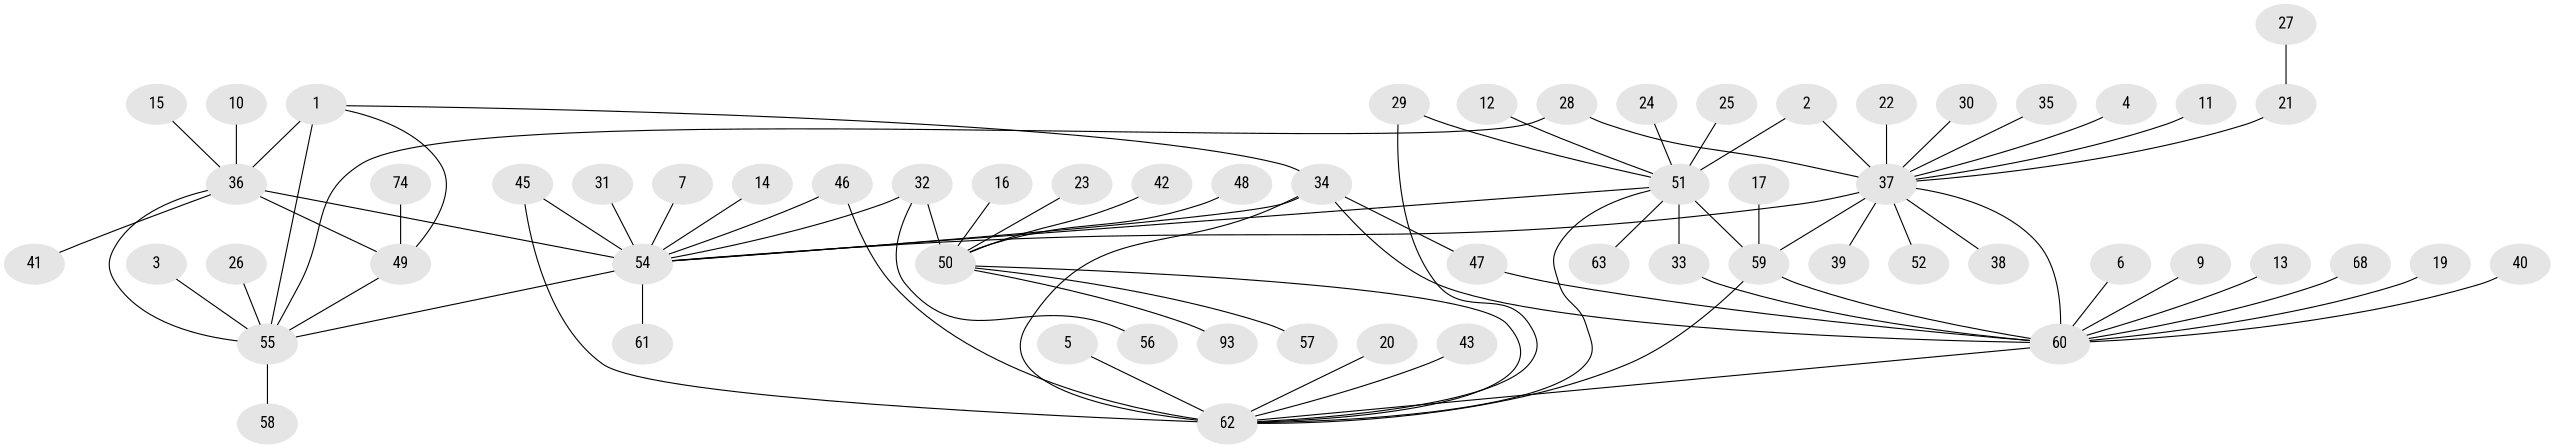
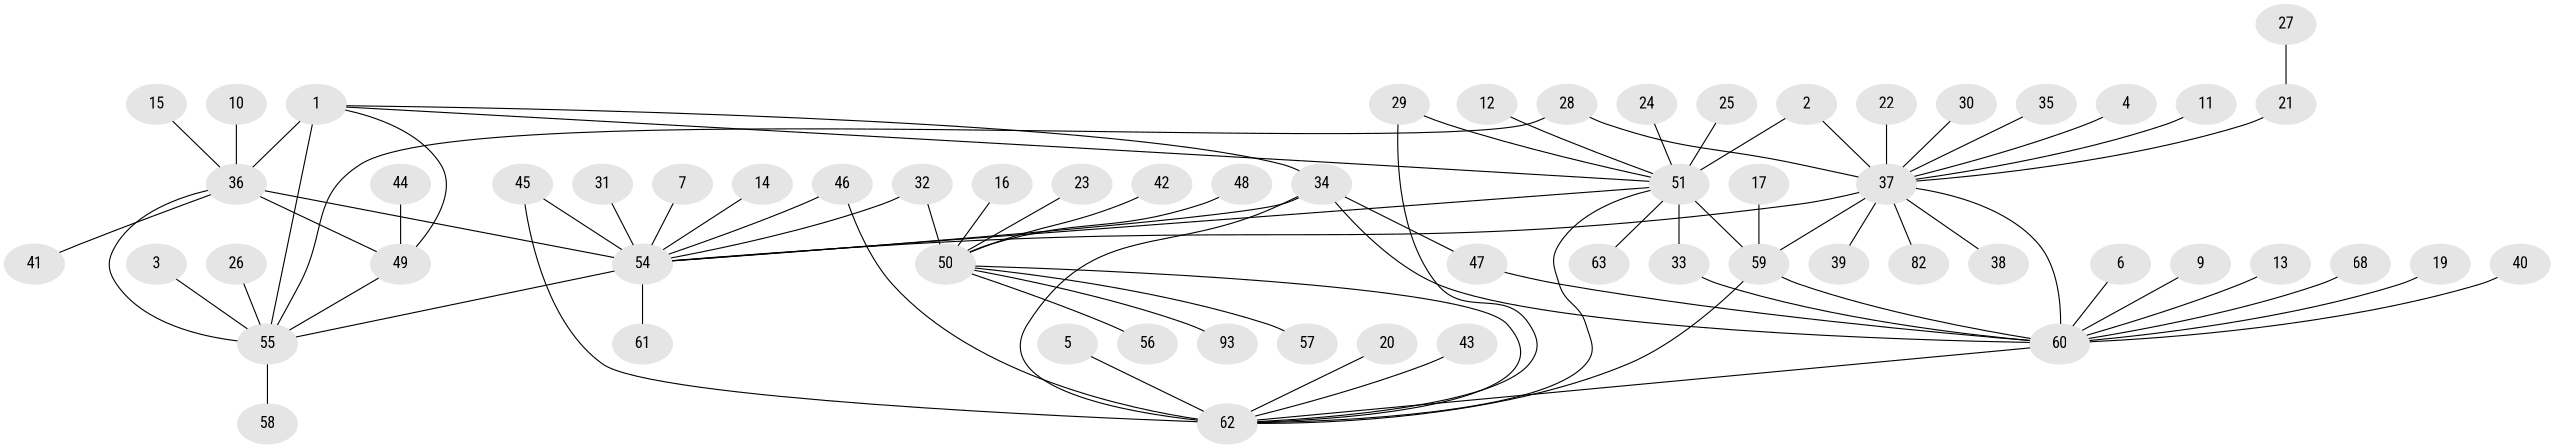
edge "1" -- "51": added
node "74": label "74" -> "44"
node "52": label "52" -> "82"
edge "32" -- "56": now "50" -- "56"
